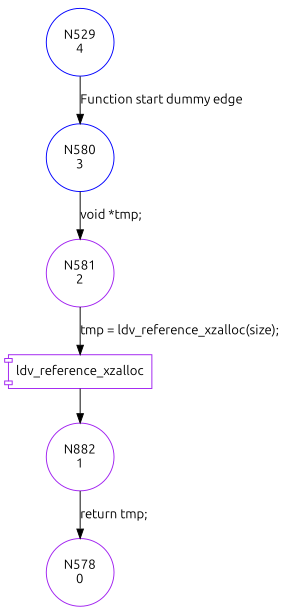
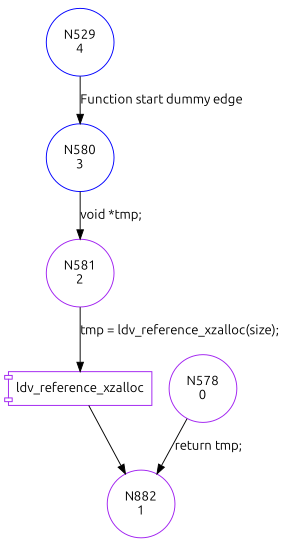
edge "N882 1" -> "N578 0": reversed
